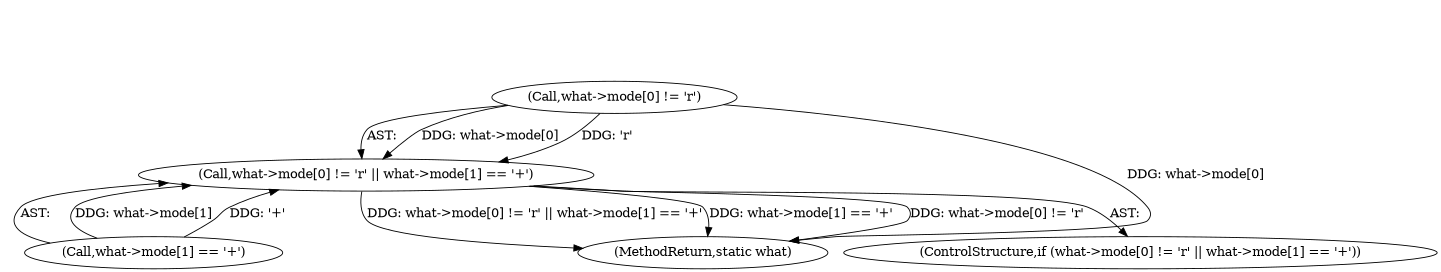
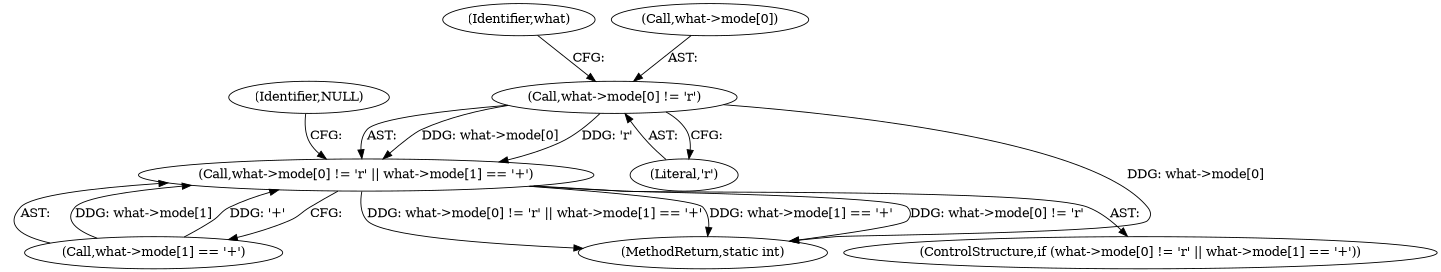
node "(Identifier,what)": added
node "(Call,what->mode[0])": added
node "(Identifier,NULL)": added
node "(Literal,'r')": added
edge "(Call,what->mode[0] != 'r' || what->mode[1] == '+')" -> "(Call,what->mode[1] == '+')": added, label "CFG:"
node "(MethodReturn,static what)": label "(MethodReturn,static what)" -> "(MethodReturn,static int)"
